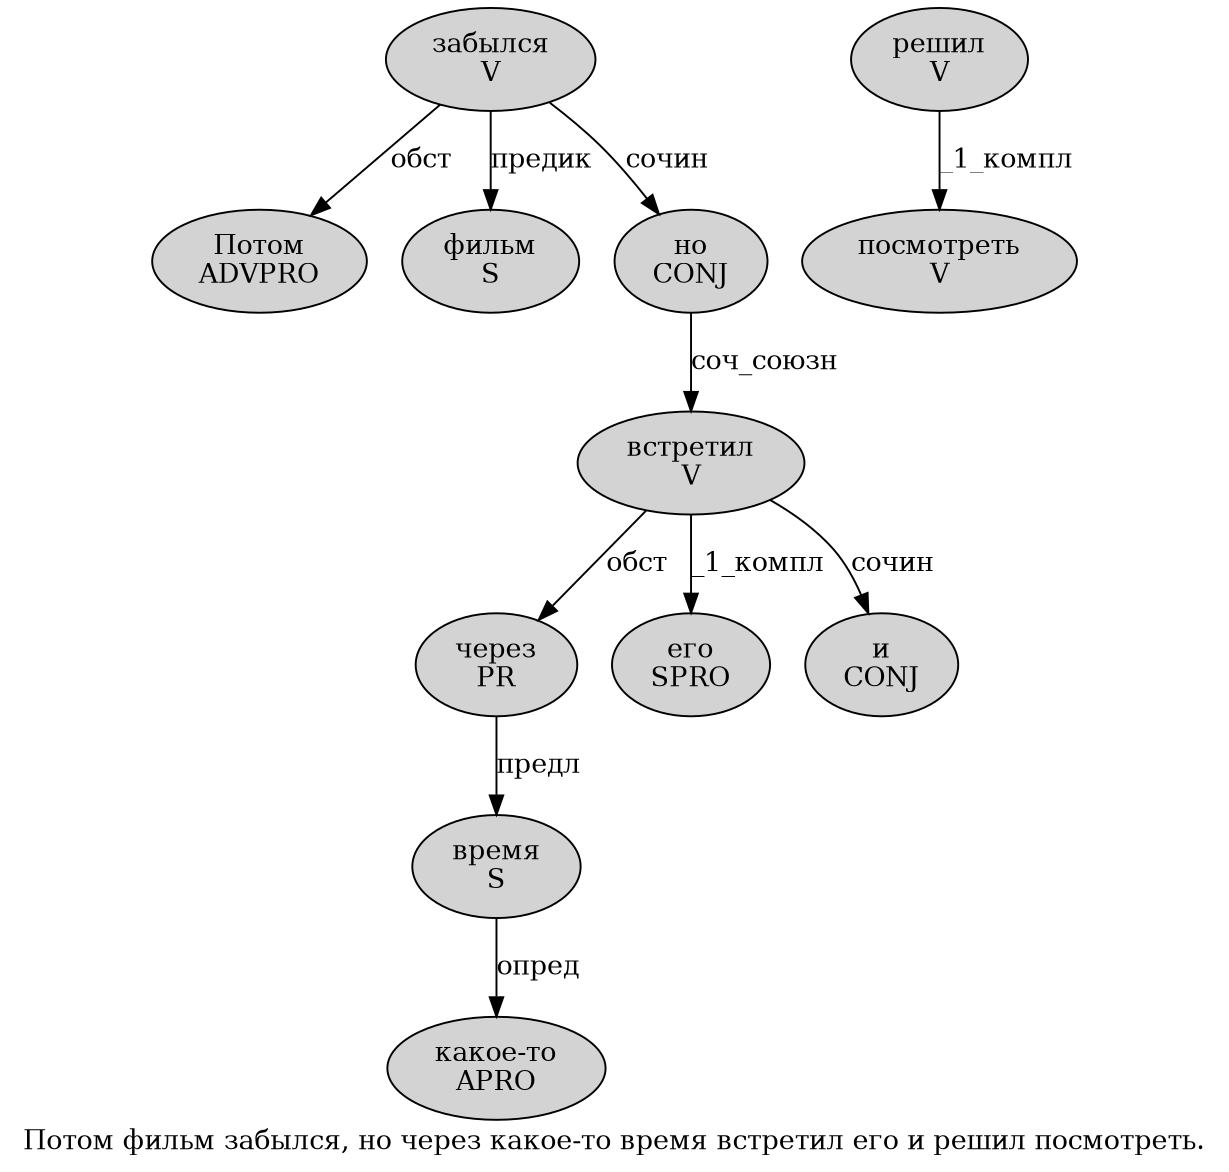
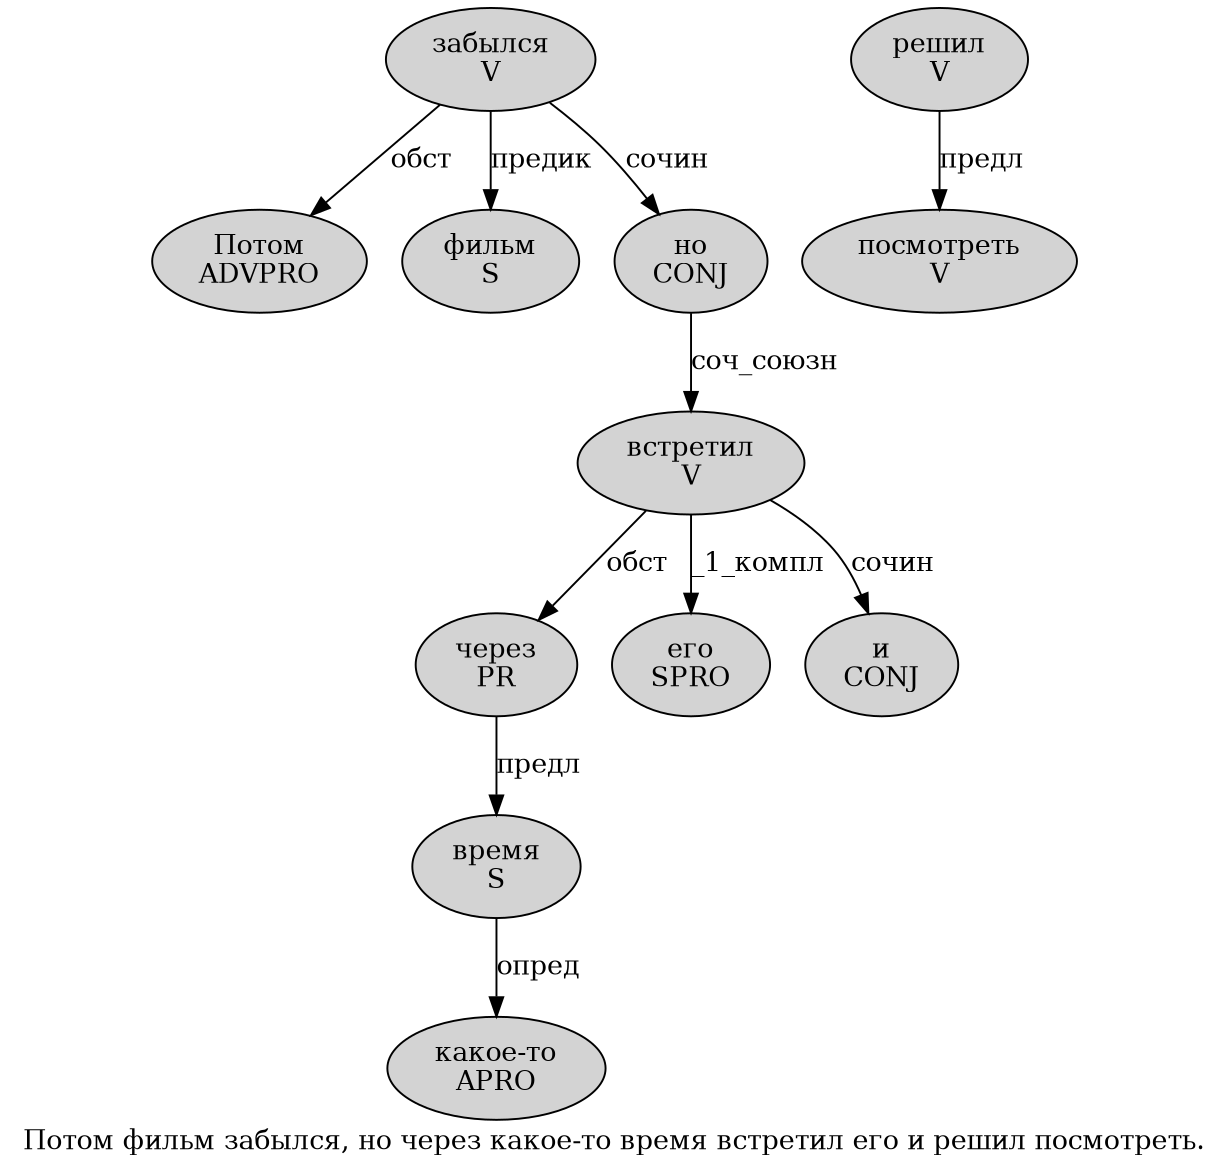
edge "решил V" -> "посмотреть V": label "_1_компл" -> "предл"
